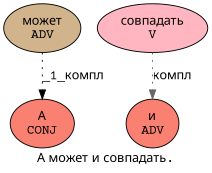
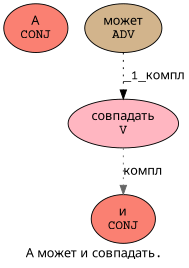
edge "может ADV" -> "А CONJ": now "может ADV" -> "совпадать V"
node "и ADV": label "и ADV" -> "и CONJ"
